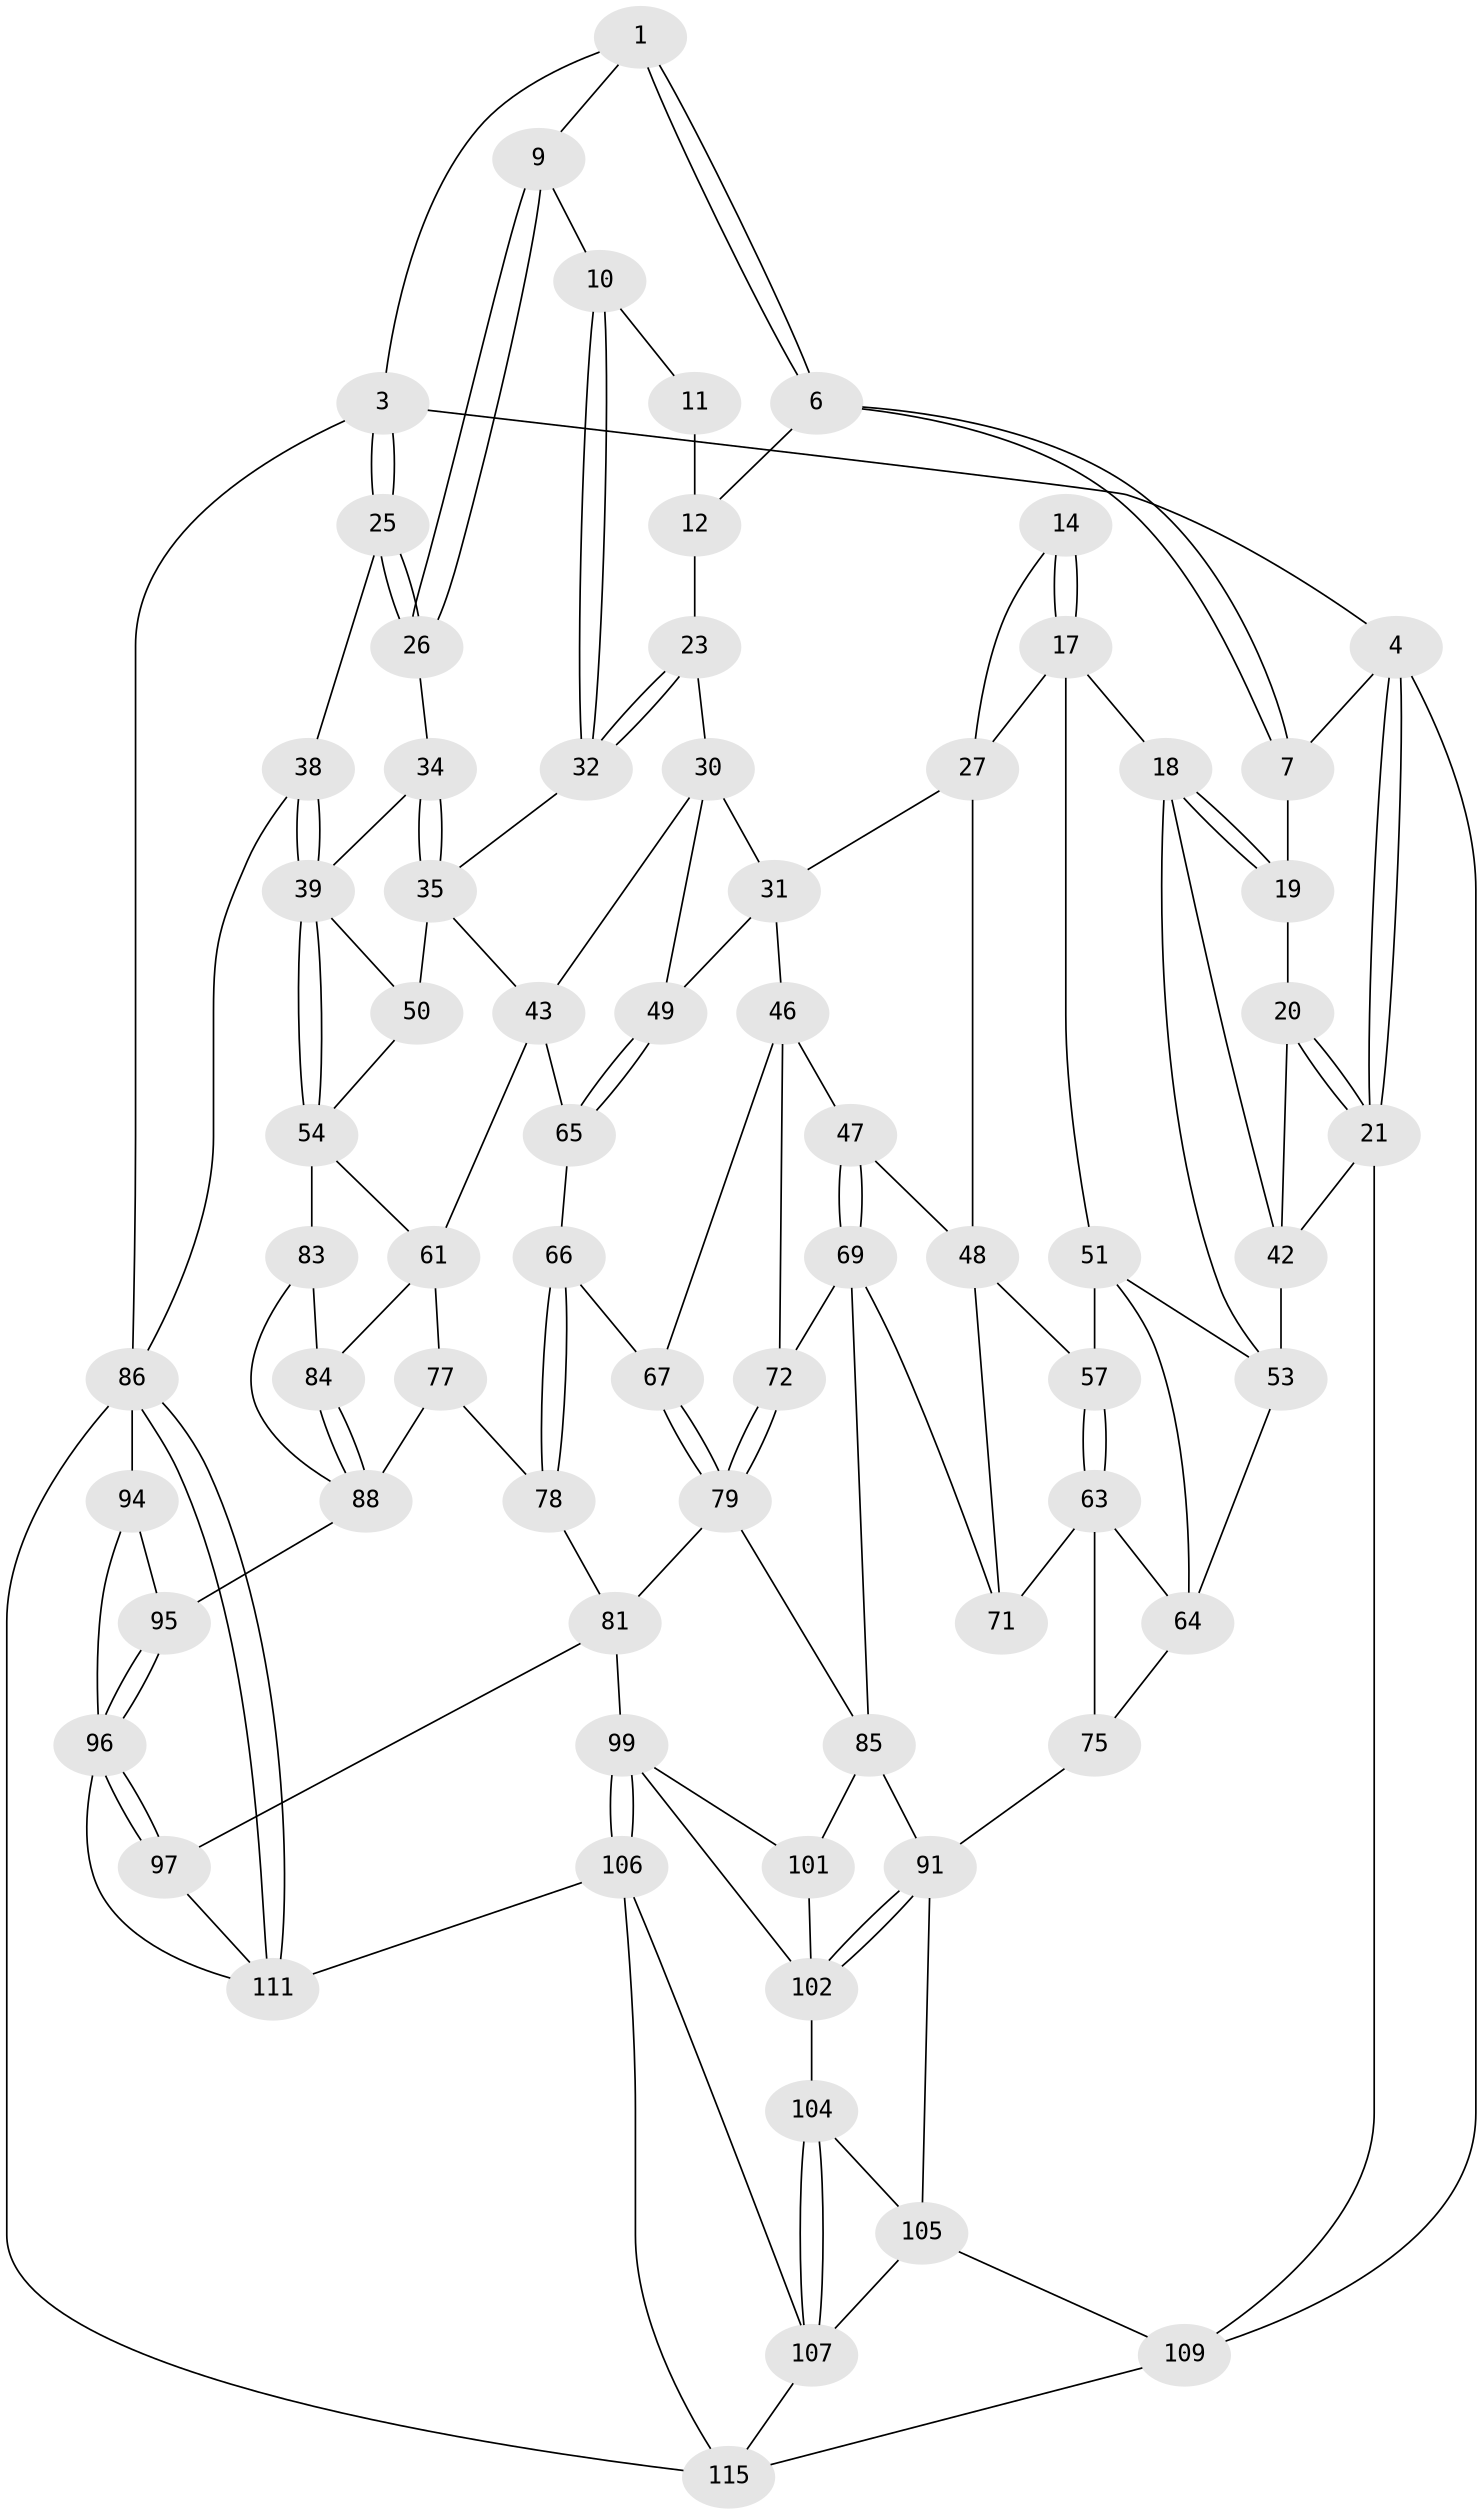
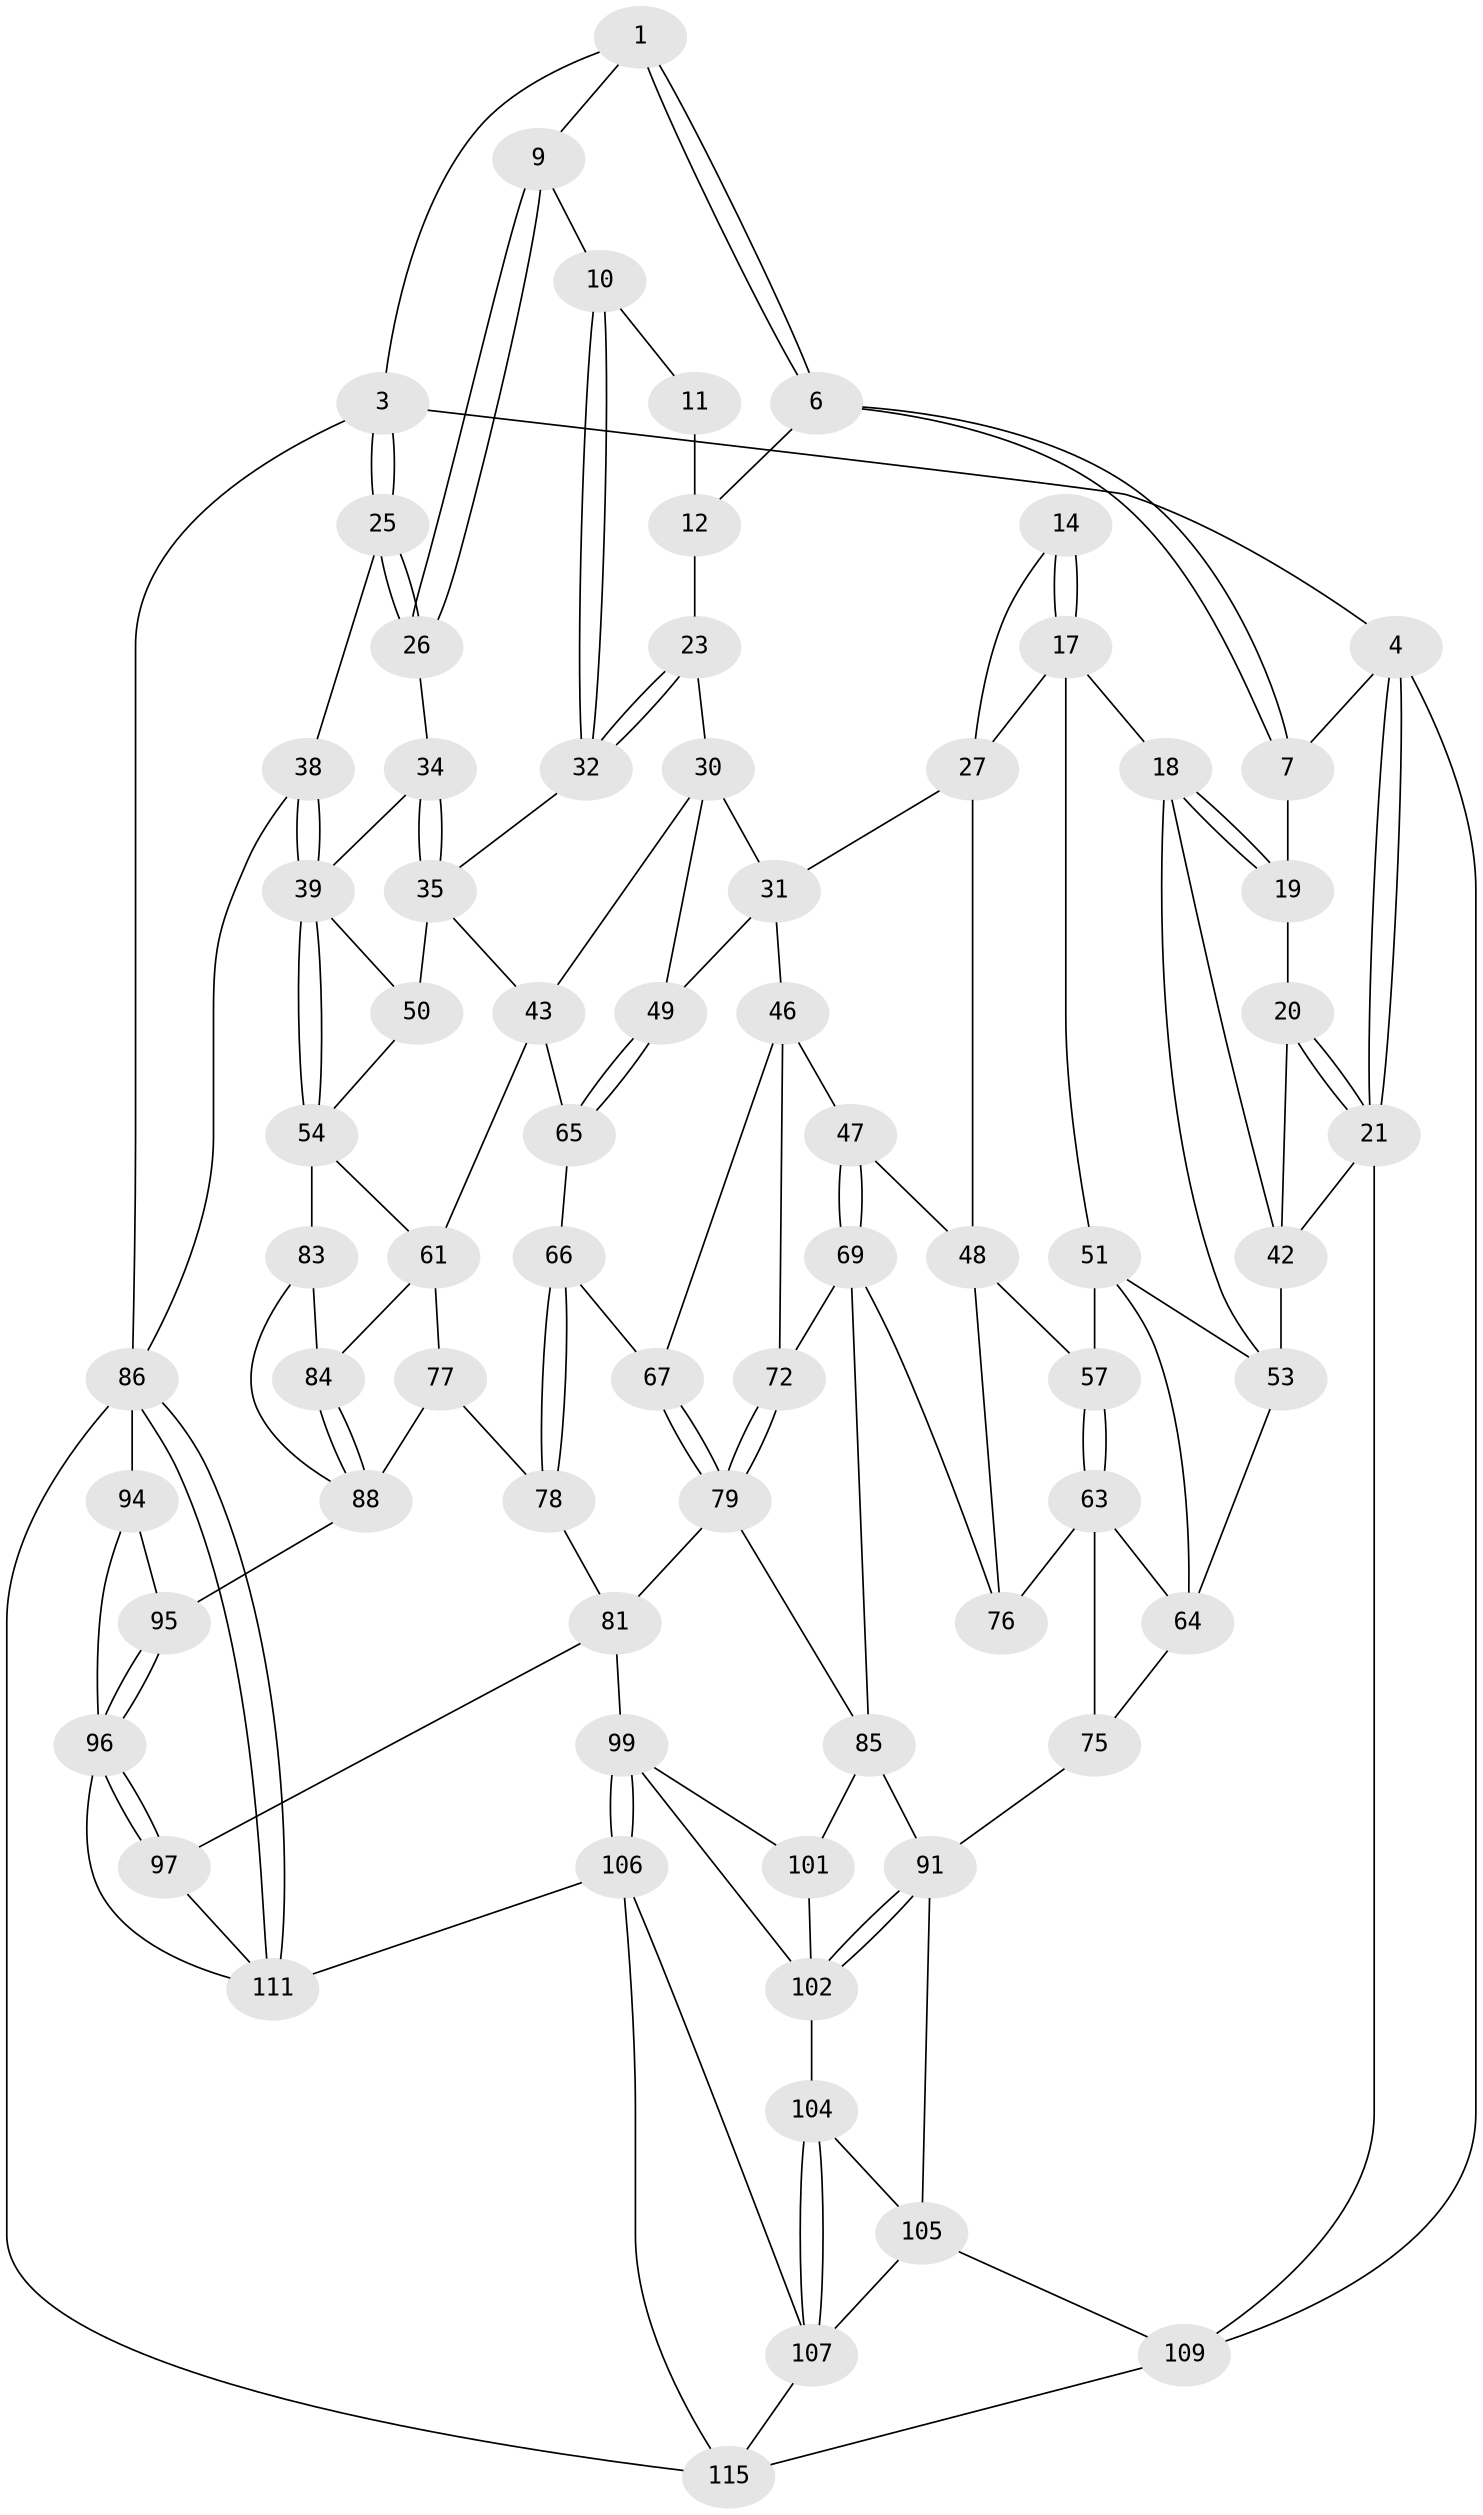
node "71": label "71" -> "76"
